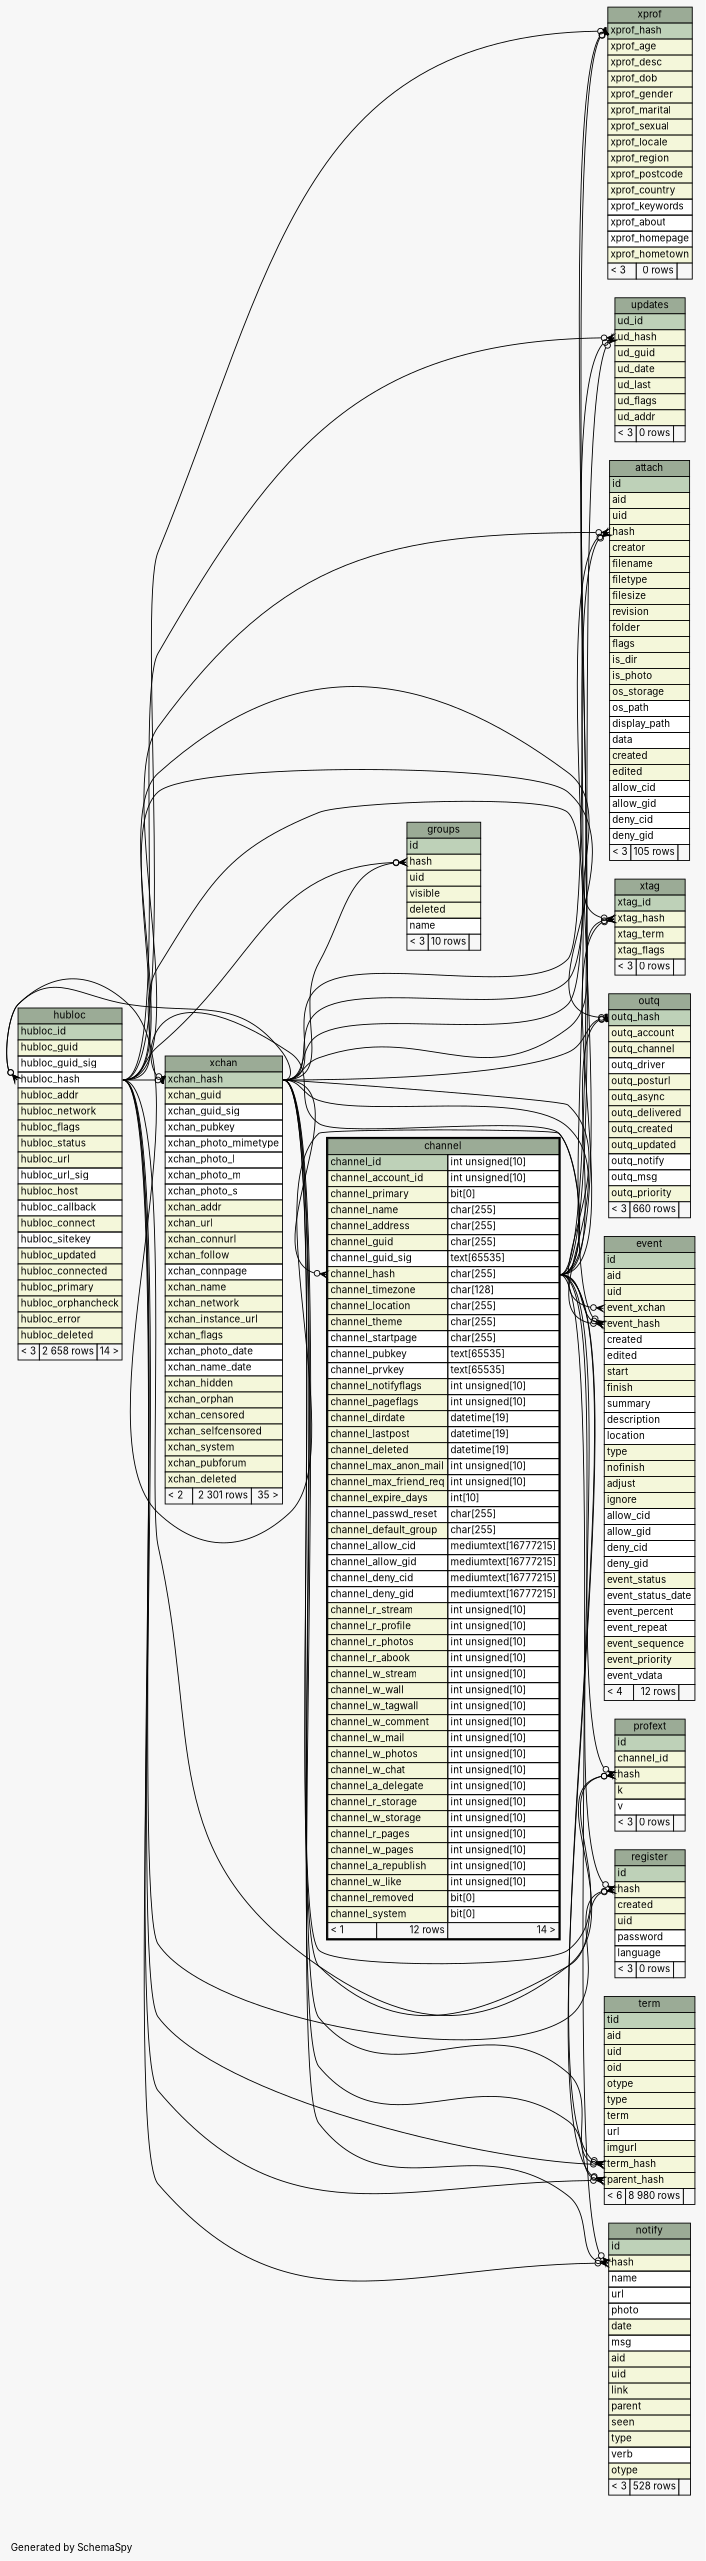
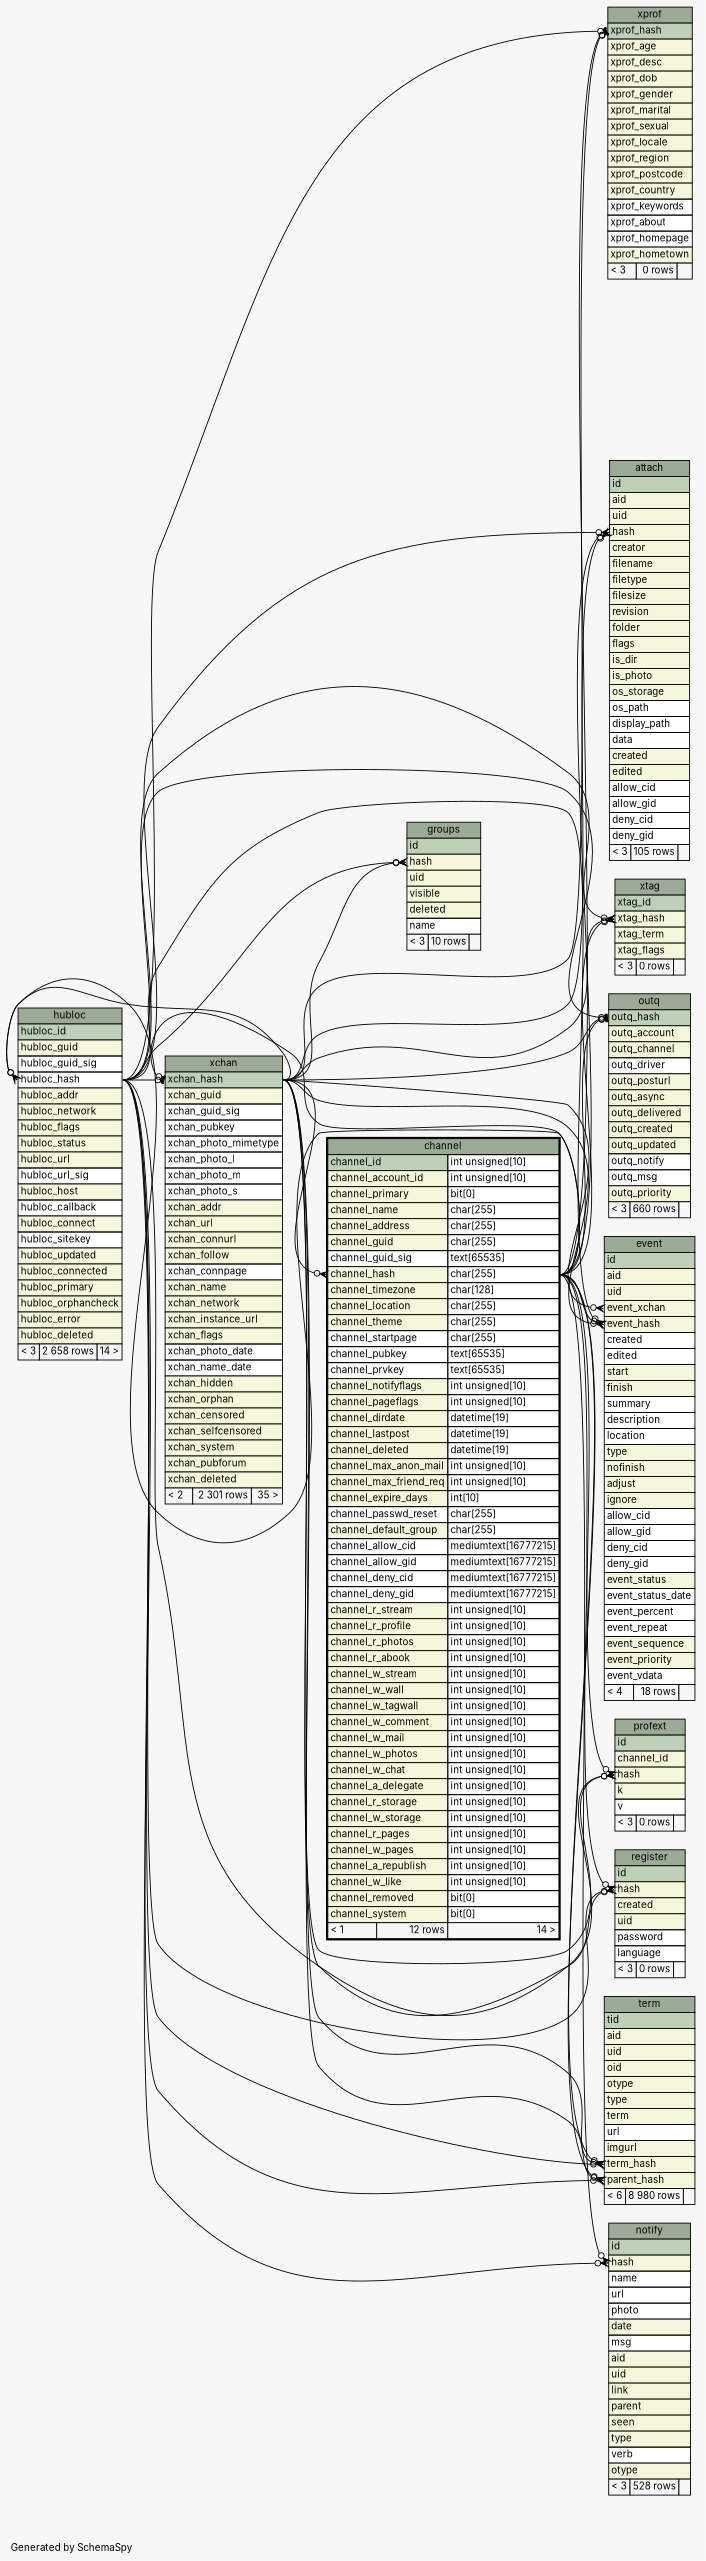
node "updates": removed
node "event": text "12 rows" -> "18 rows"
edge "xchan" -> "notify": removed
